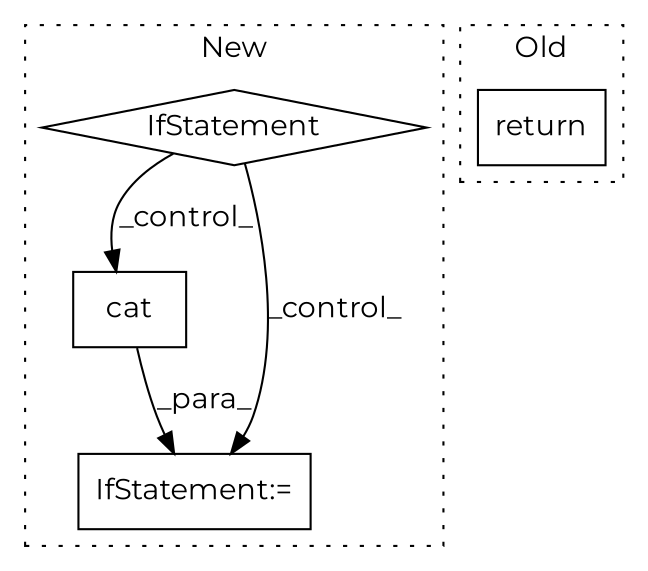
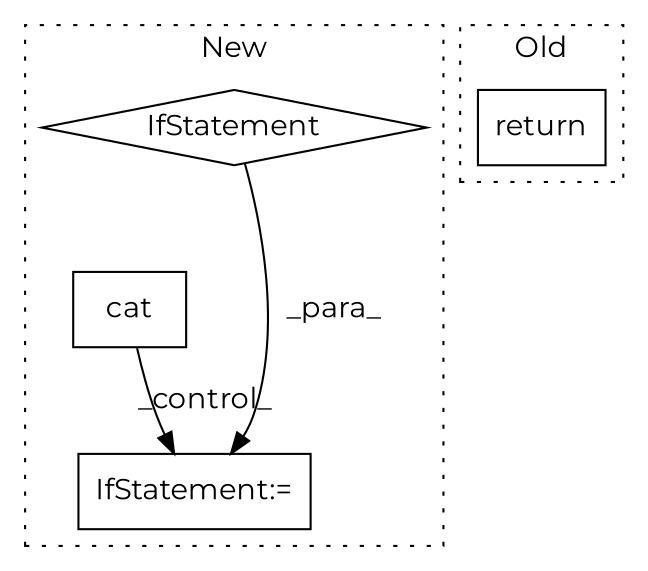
edge "IfStatement" -> "cat": removed, label "_control_"
edge "IfStatement" -> "IfStatement:=": label "_control_" -> "_para_"
edge "cat" -> "IfStatement:=": label "_para_" -> "_control_"
